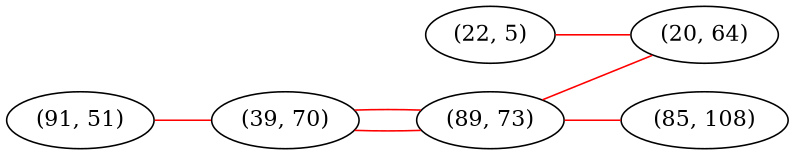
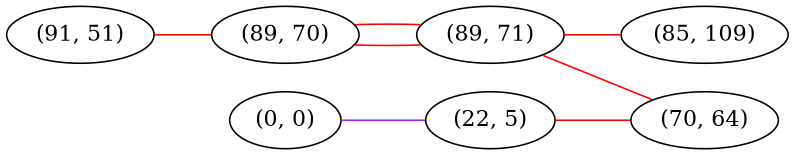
node "(20, 64)": label "(20, 64)" -> "(70, 64)"
node "(39, 70)": label "(39, 70)" -> "(89, 70)"
node "(0, 0)": added
node "(89, 73)": label "(89, 73)" -> "(89, 71)"
node "(85, 108)": label "(85, 108)" -> "(85, 109)"
